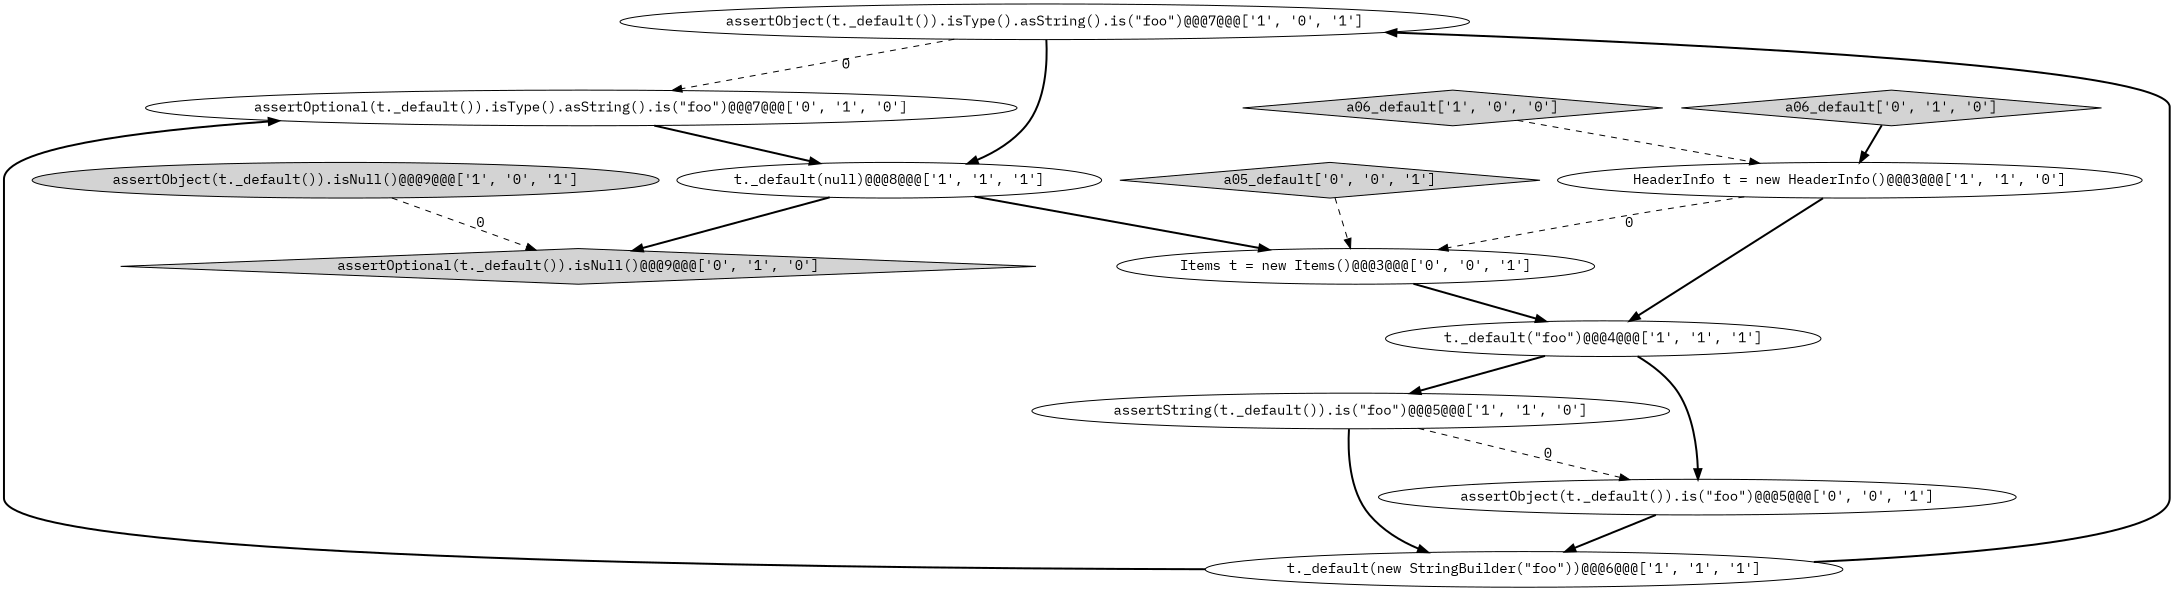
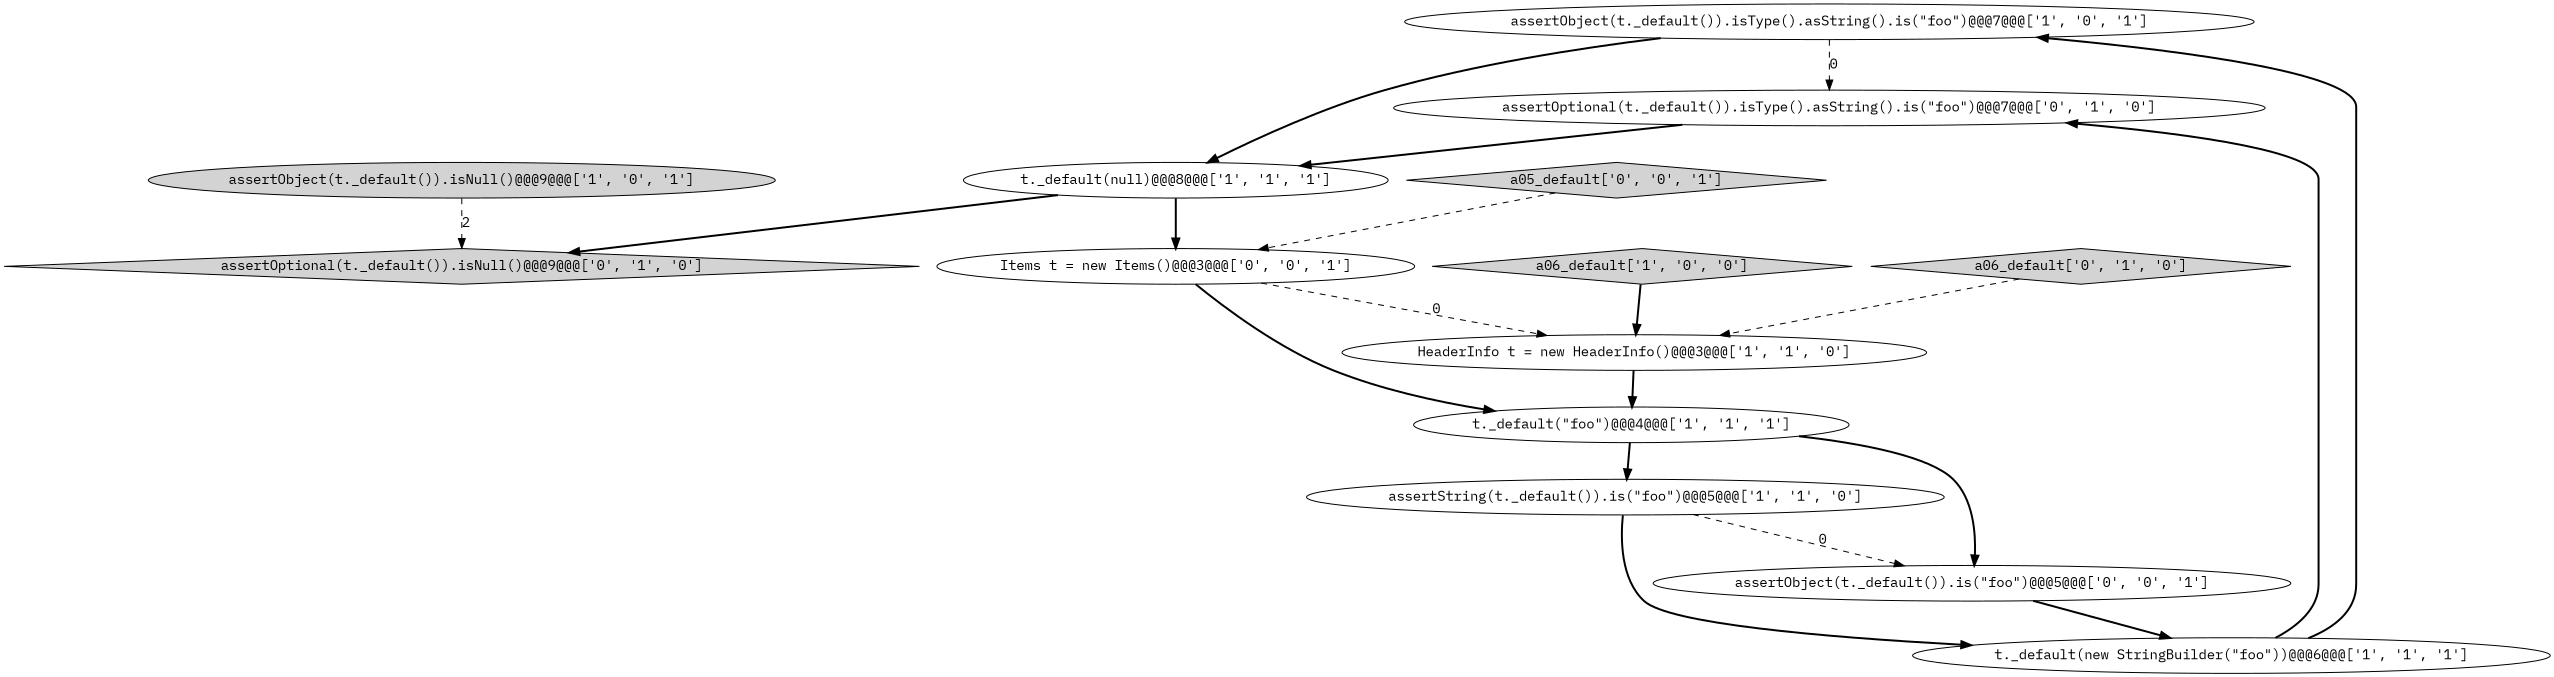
edge "a06_default['0', '1', '0']" -> "HeaderInfo t = new HeaderInfo()@@@3@@@['1', '1', '0']": style bold -> dashed
edge "a06_default['1', '0', '0']" -> "HeaderInfo t = new HeaderInfo()@@@3@@@['1', '1', '0']": style dashed -> bold
edge "HeaderInfo t = new HeaderInfo()@@@3@@@['1', '1', '0']" -> "Items t = new Items()@@@3@@@['0', '0', '1']": reversed
edge "assertObject(t._default()).isNull()@@@9@@@['1', '0', '1']" -> "assertOptional(t._default()).isNull()@@@9@@@['0', '1', '0']": label "0" -> "2"
